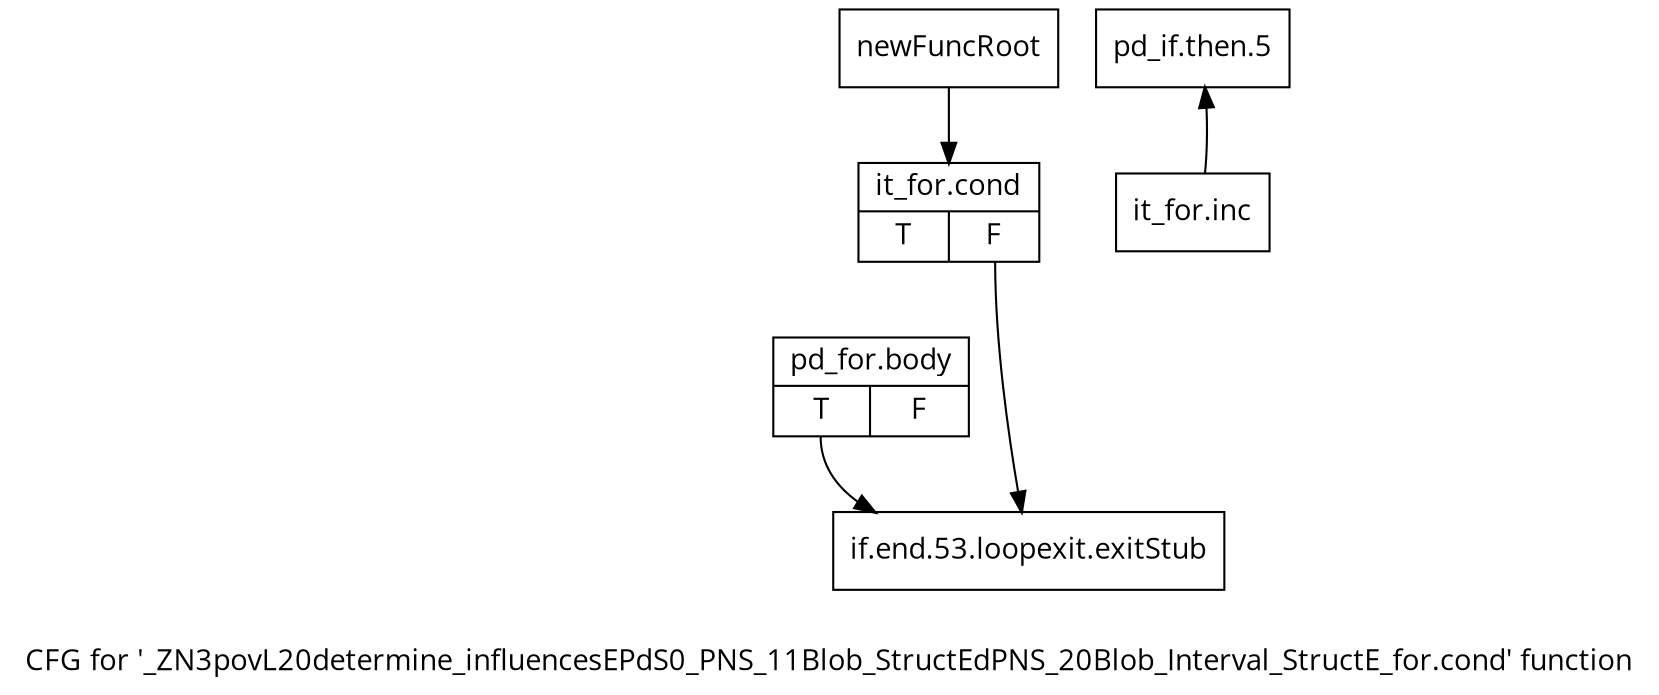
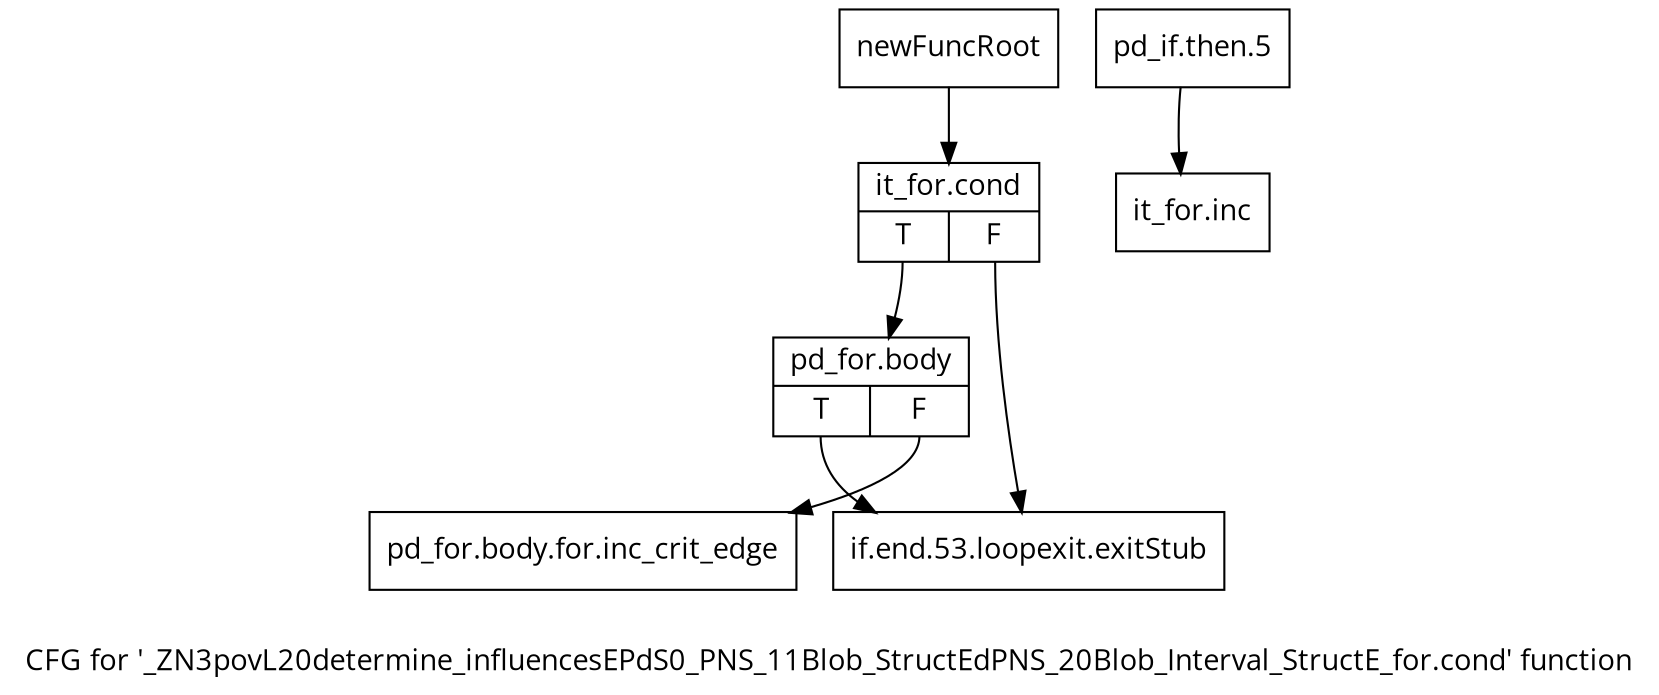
edge "it_for.inc" -> "pd_if.then.5": reversed
edge "it_for.cond" -> "pd_for.body": added
node "pd_for.body.for.inc_crit_edge": added
